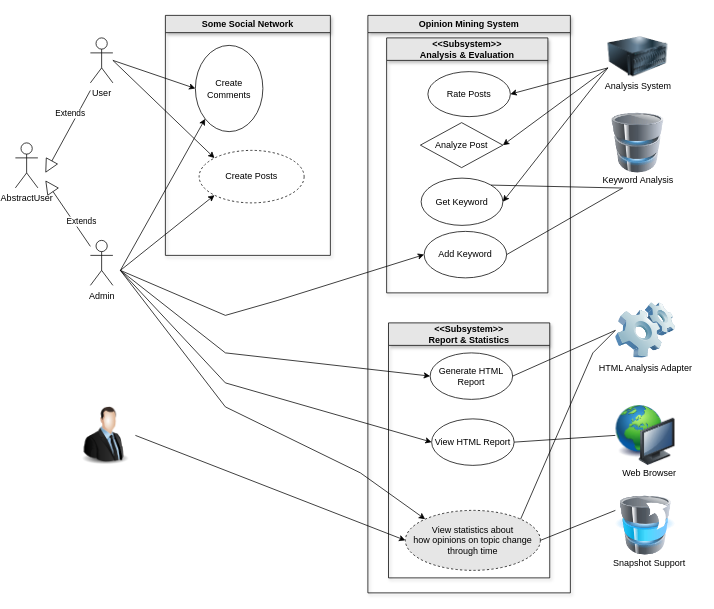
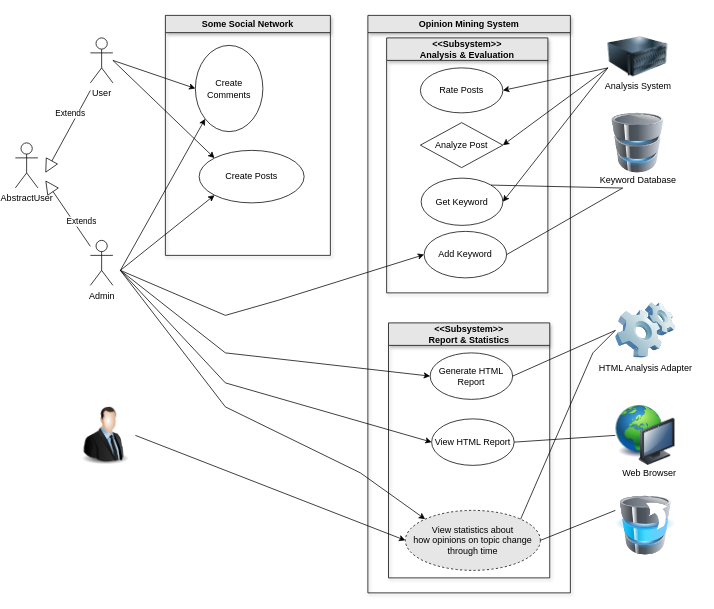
node "Rate Posts": moved (469, 94) -> (462, 90)
node "Create Posts": style dashed -> solid
node "Keyword Analysis": label "Keyword Analysis" -> "Keyword Database"
node "Snapshot Support": removed
